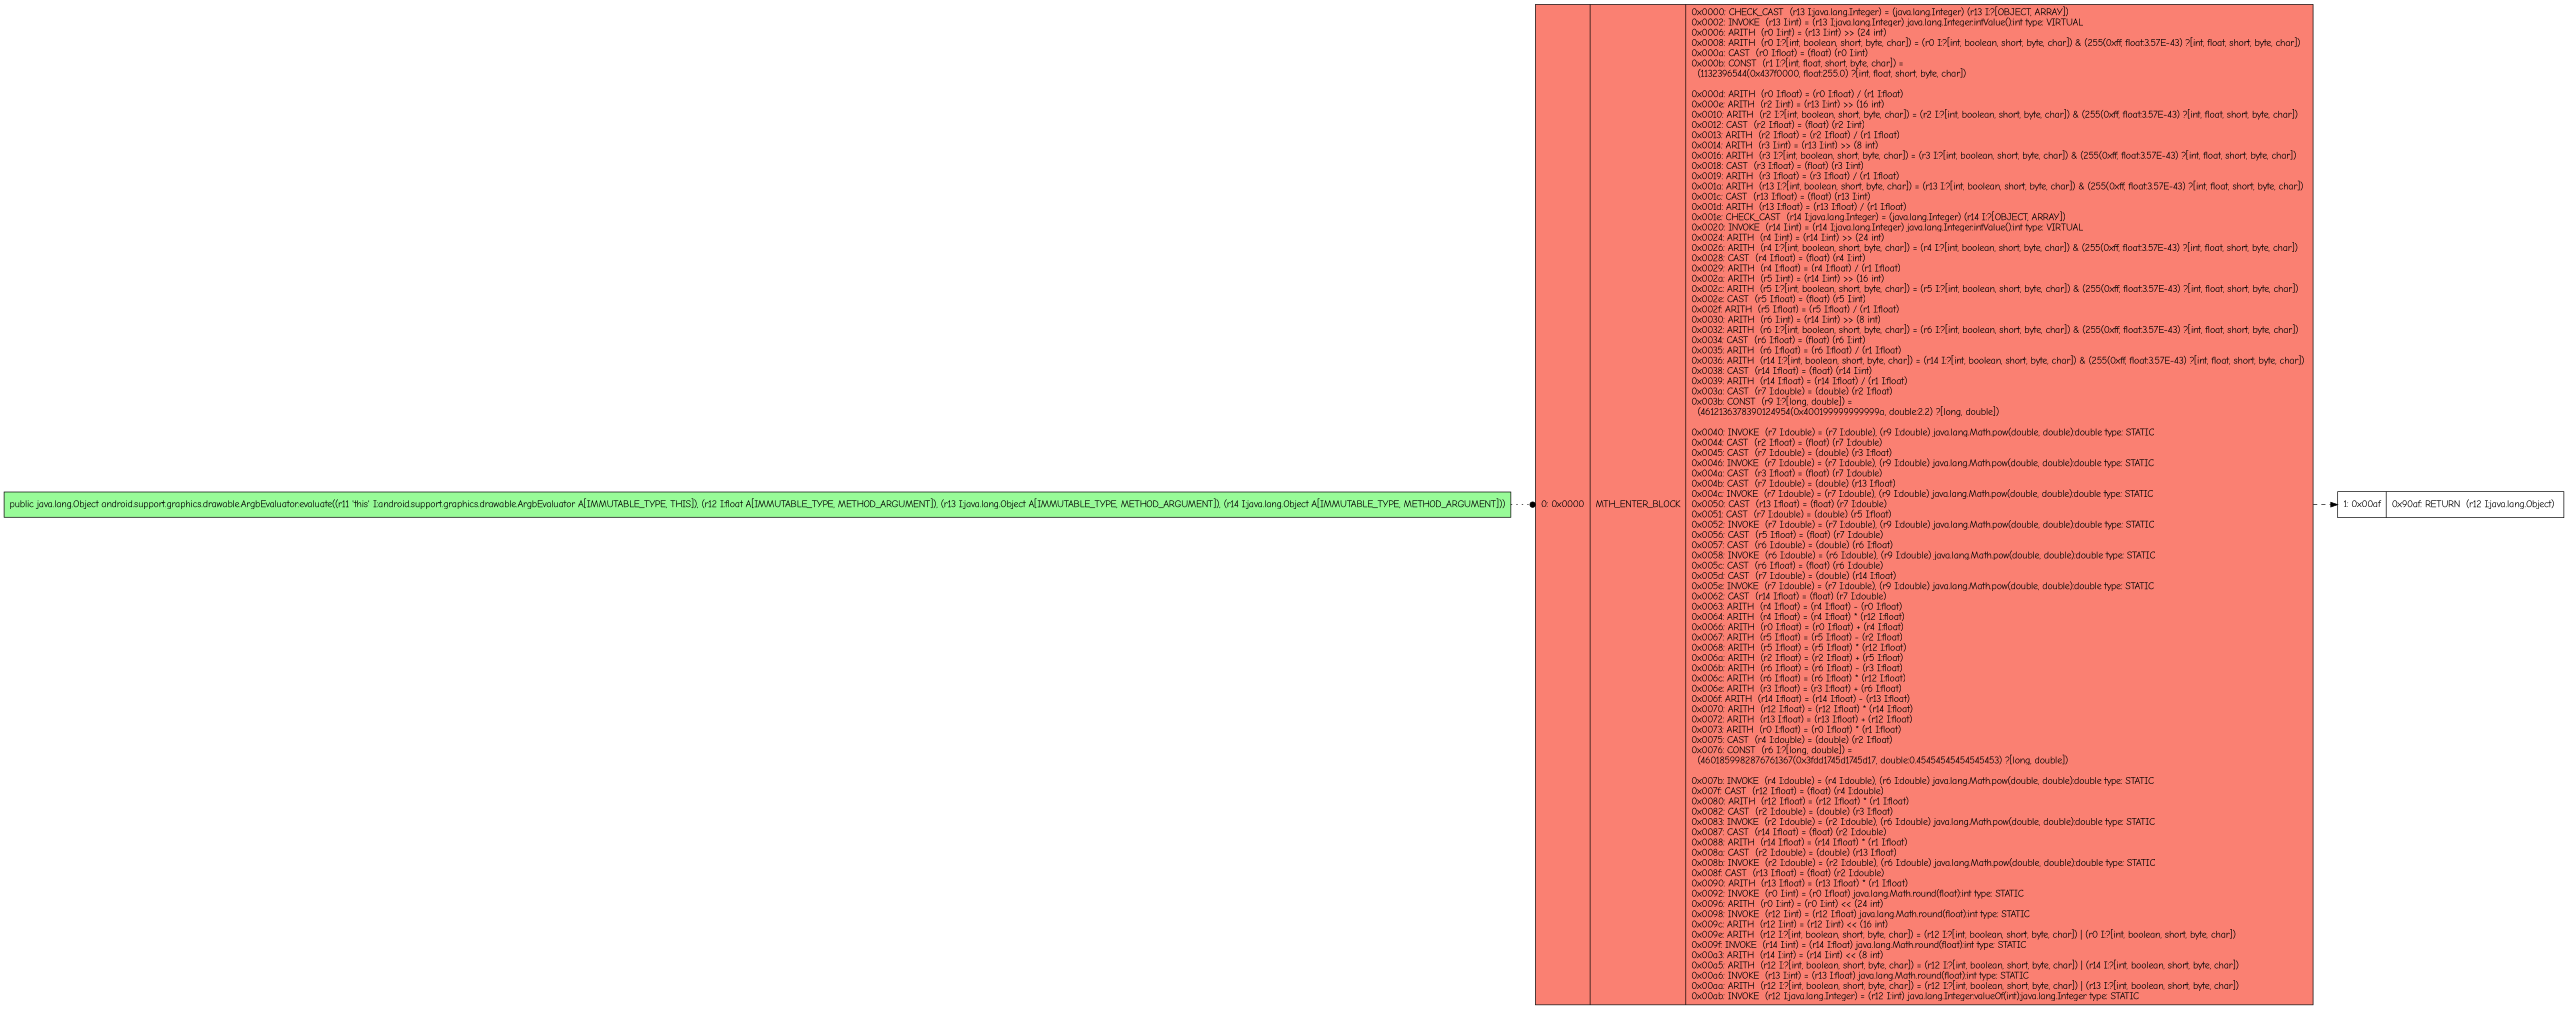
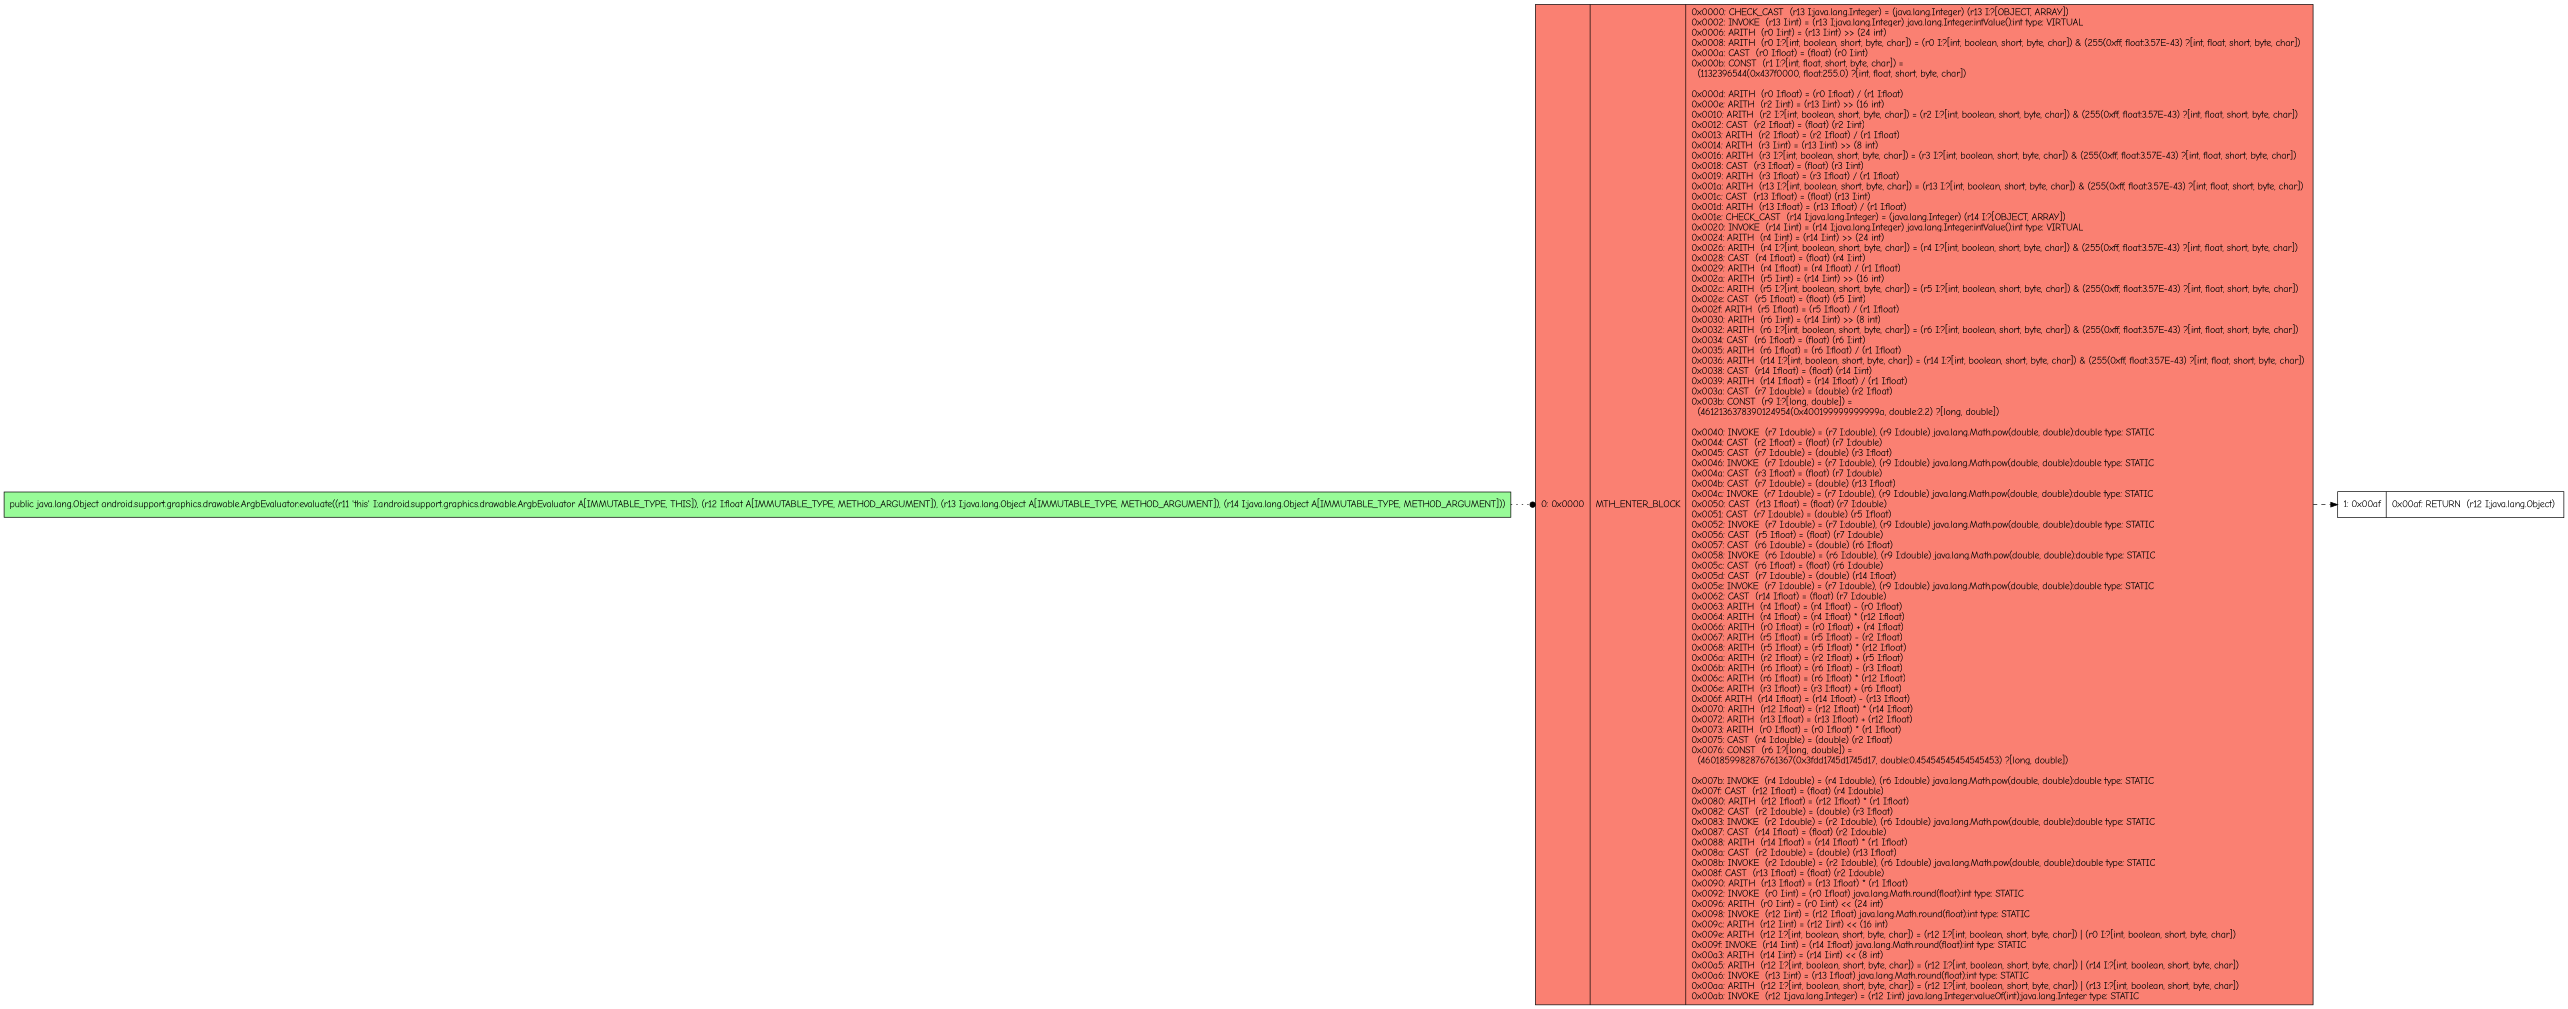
node "1: 0x00af": text "0x90af: RETURN  (r12 I:java.lang.Object)" -> "0x00af: RETURN  (r12 I:java.lang.Object)"
